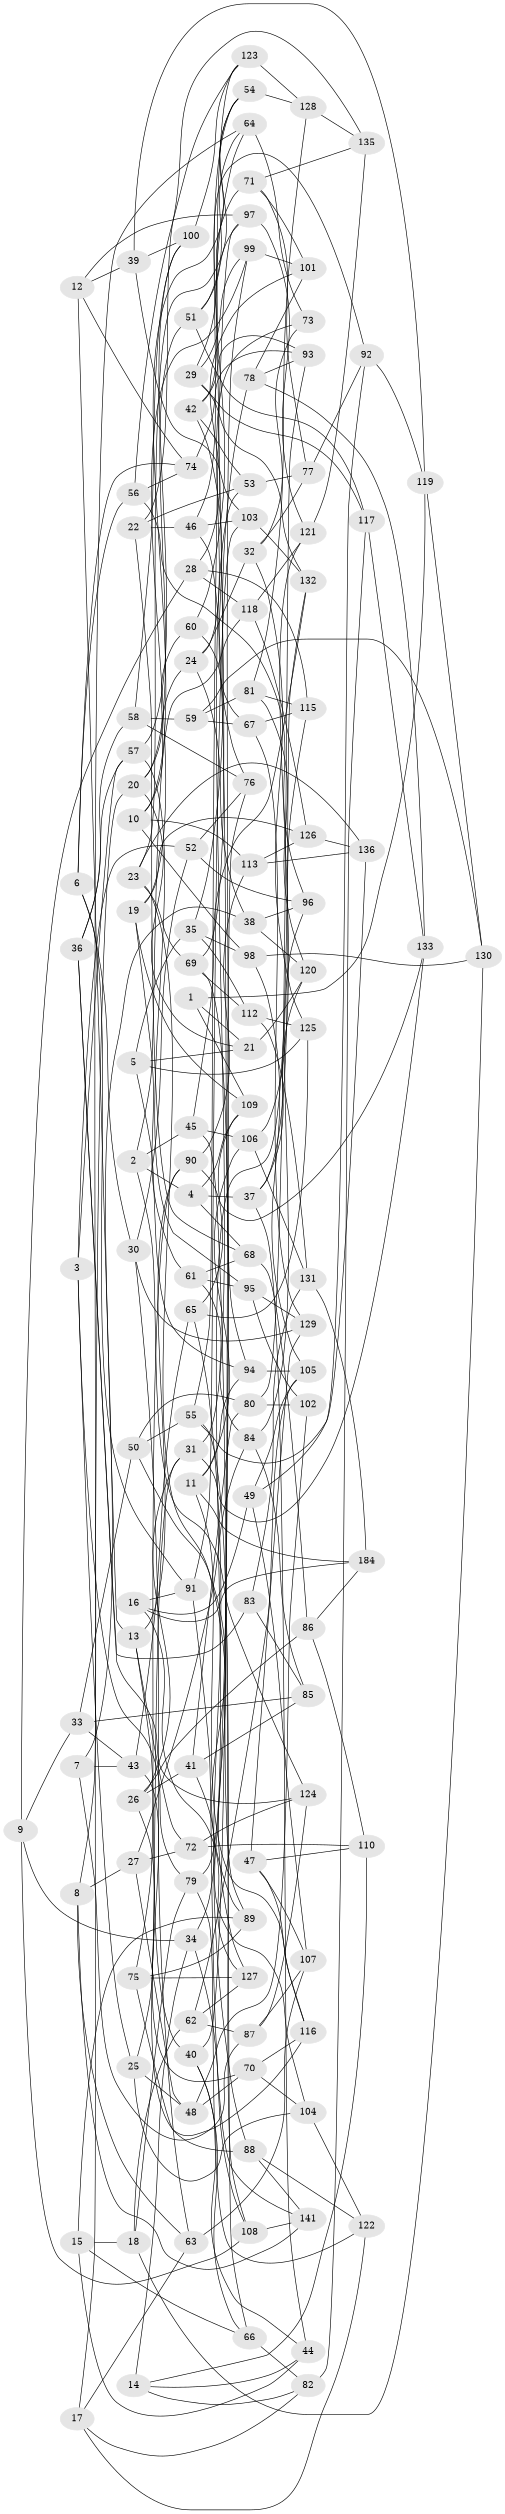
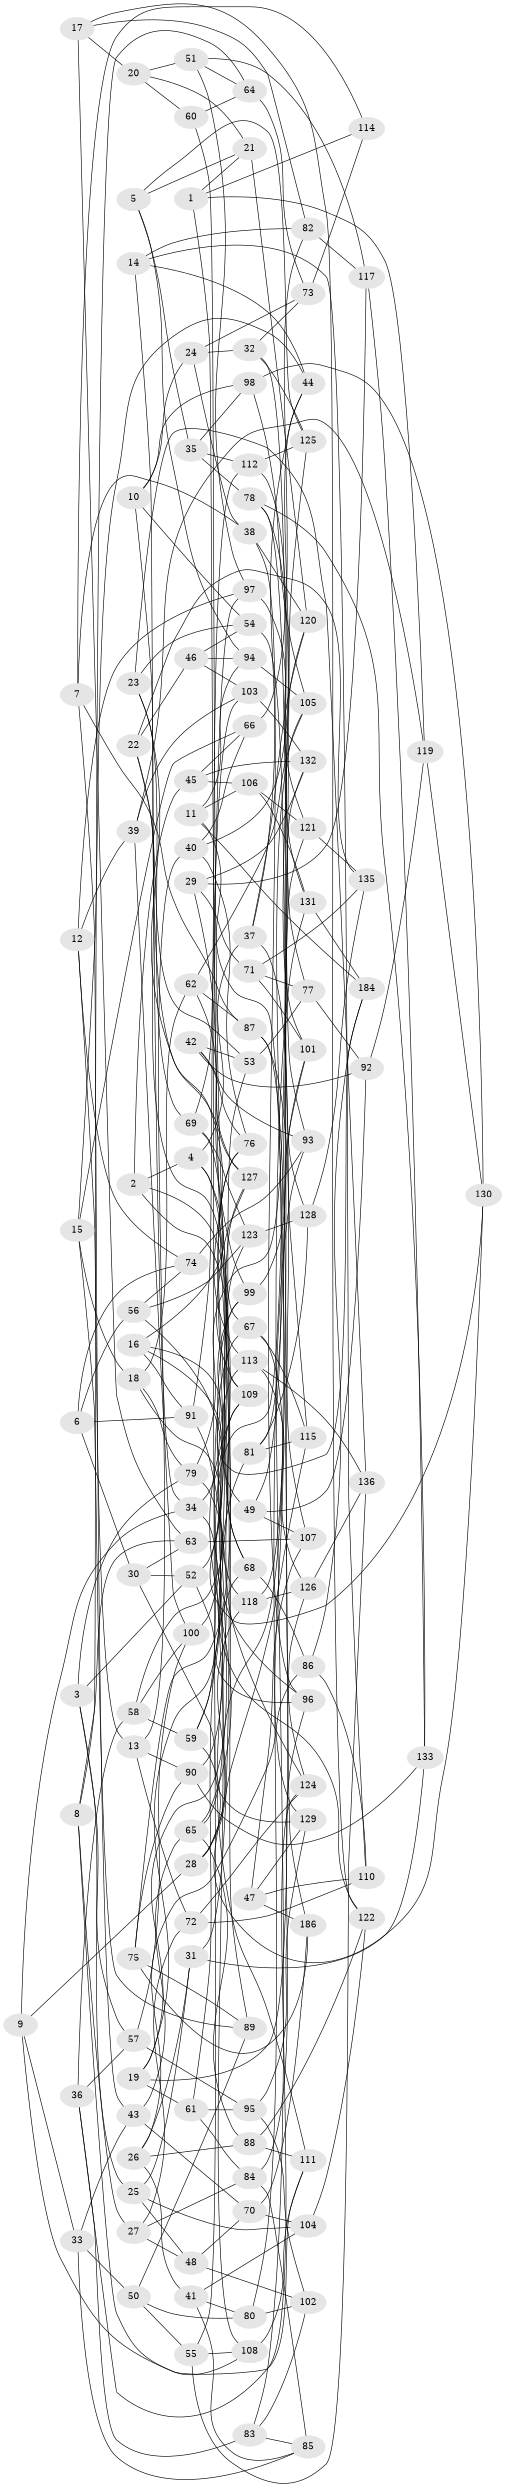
node "114": added
node "116": label "116" -> "186"
node "141": label "141" -> "111"
edge "102" -- "83": added
